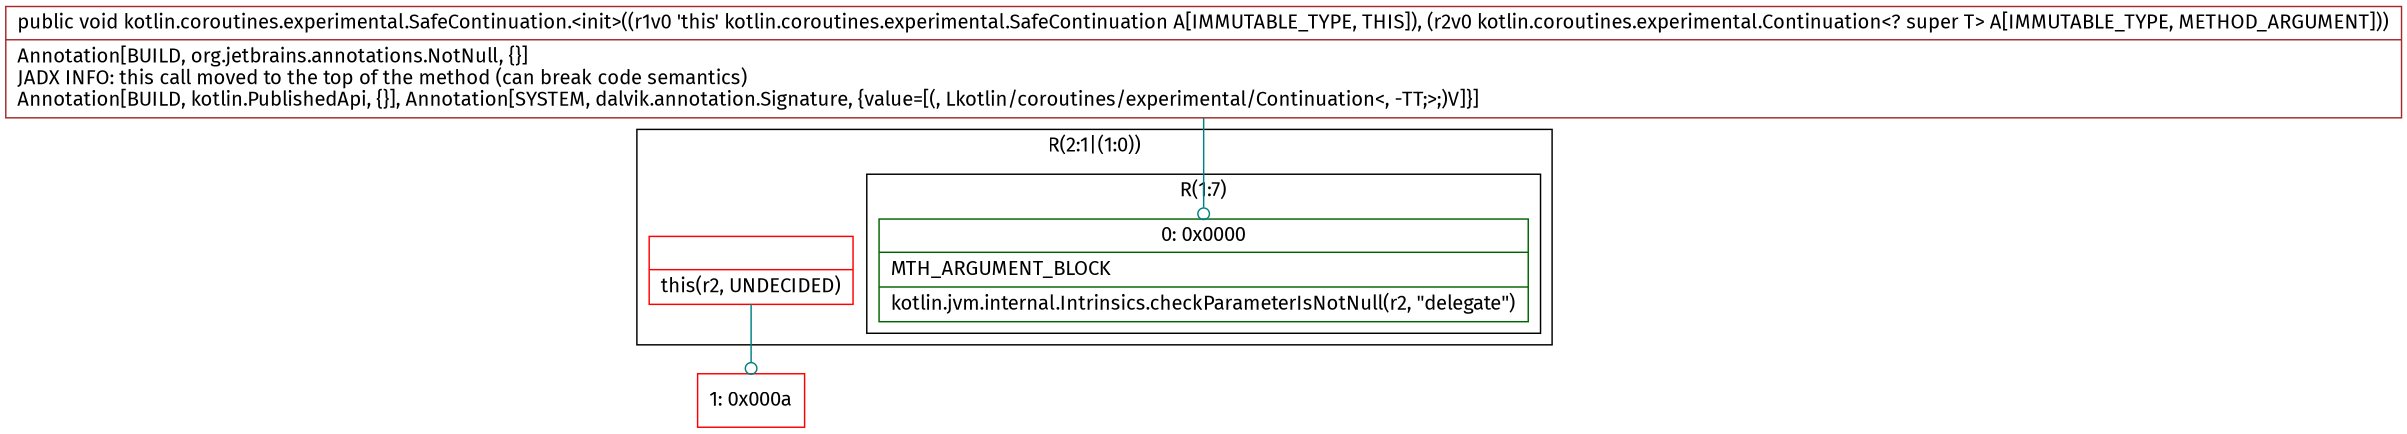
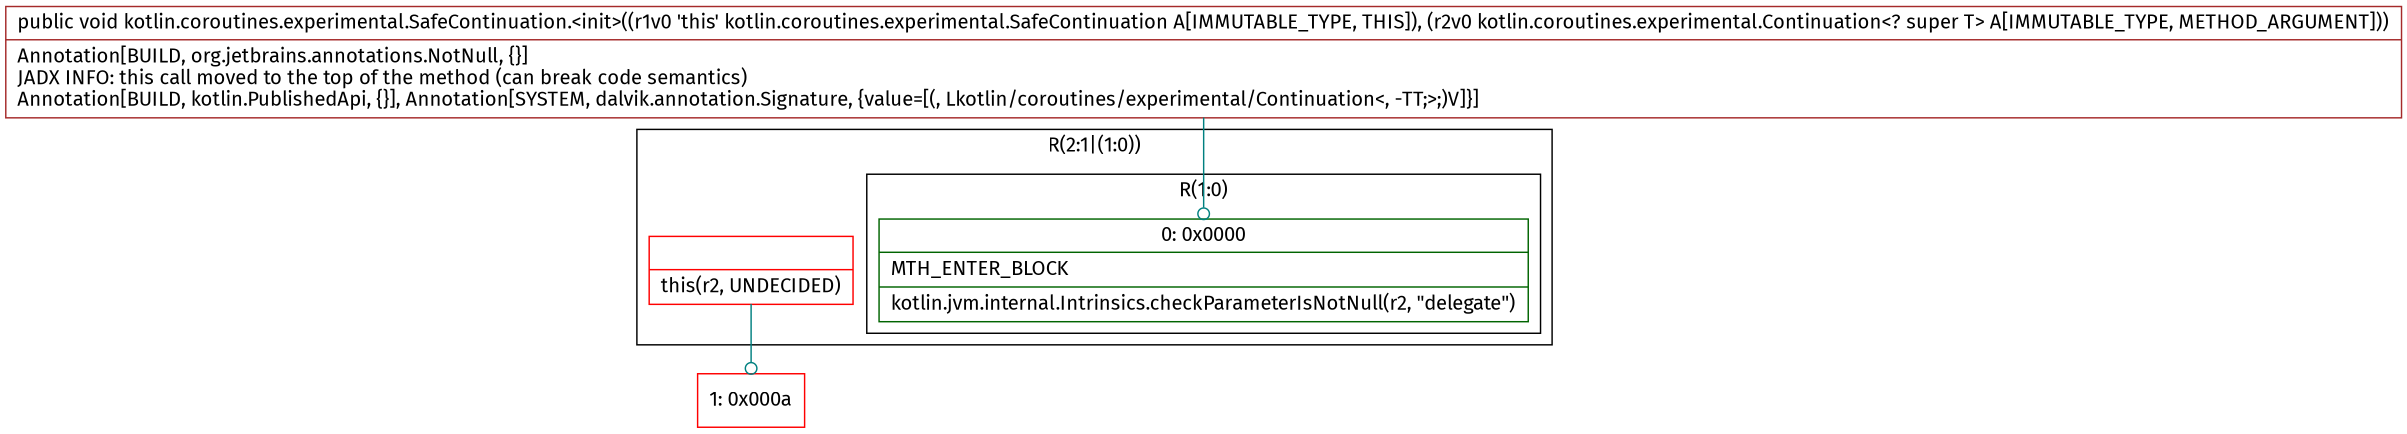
cluster "R(1:7)": label "R(1:7)" -> "R(1:0)"
node "0: 0x0000": text "MTH_ARGUMENT_BLOCK" -> "MTH_ENTER_BLOCK"
